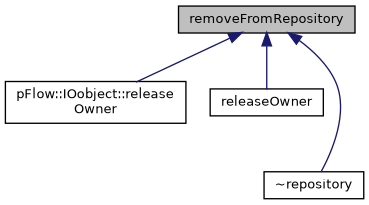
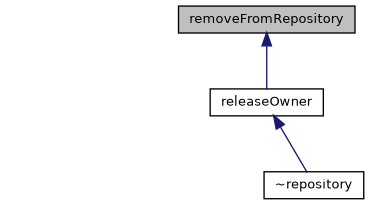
edge "~repository" -> "removeFromRepository": now "~repository" -> "releaseOwner"
node "pFlow::IOobject::release Owner": removed
